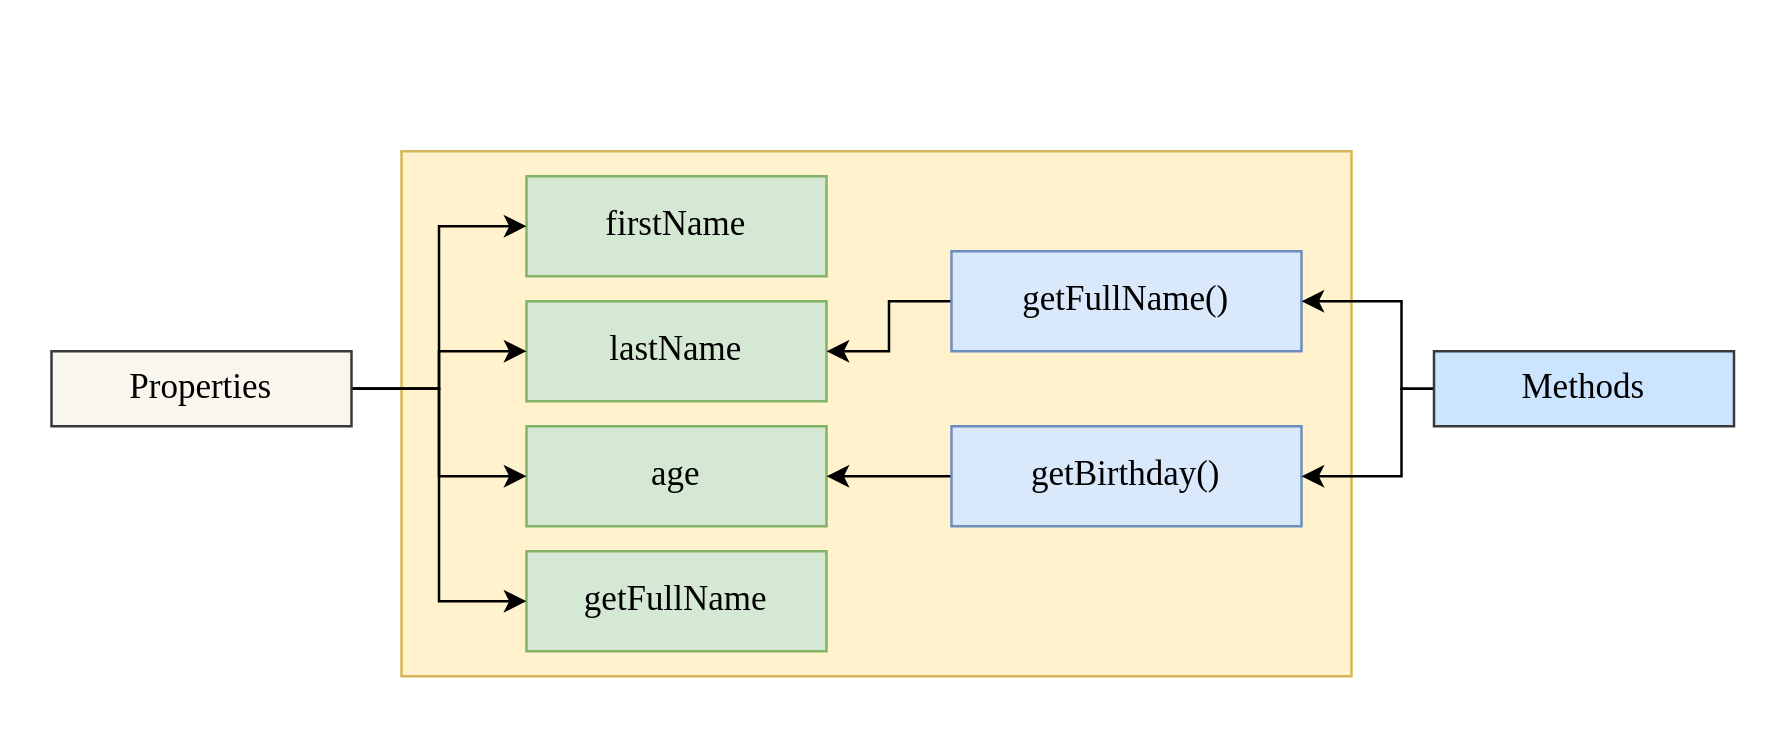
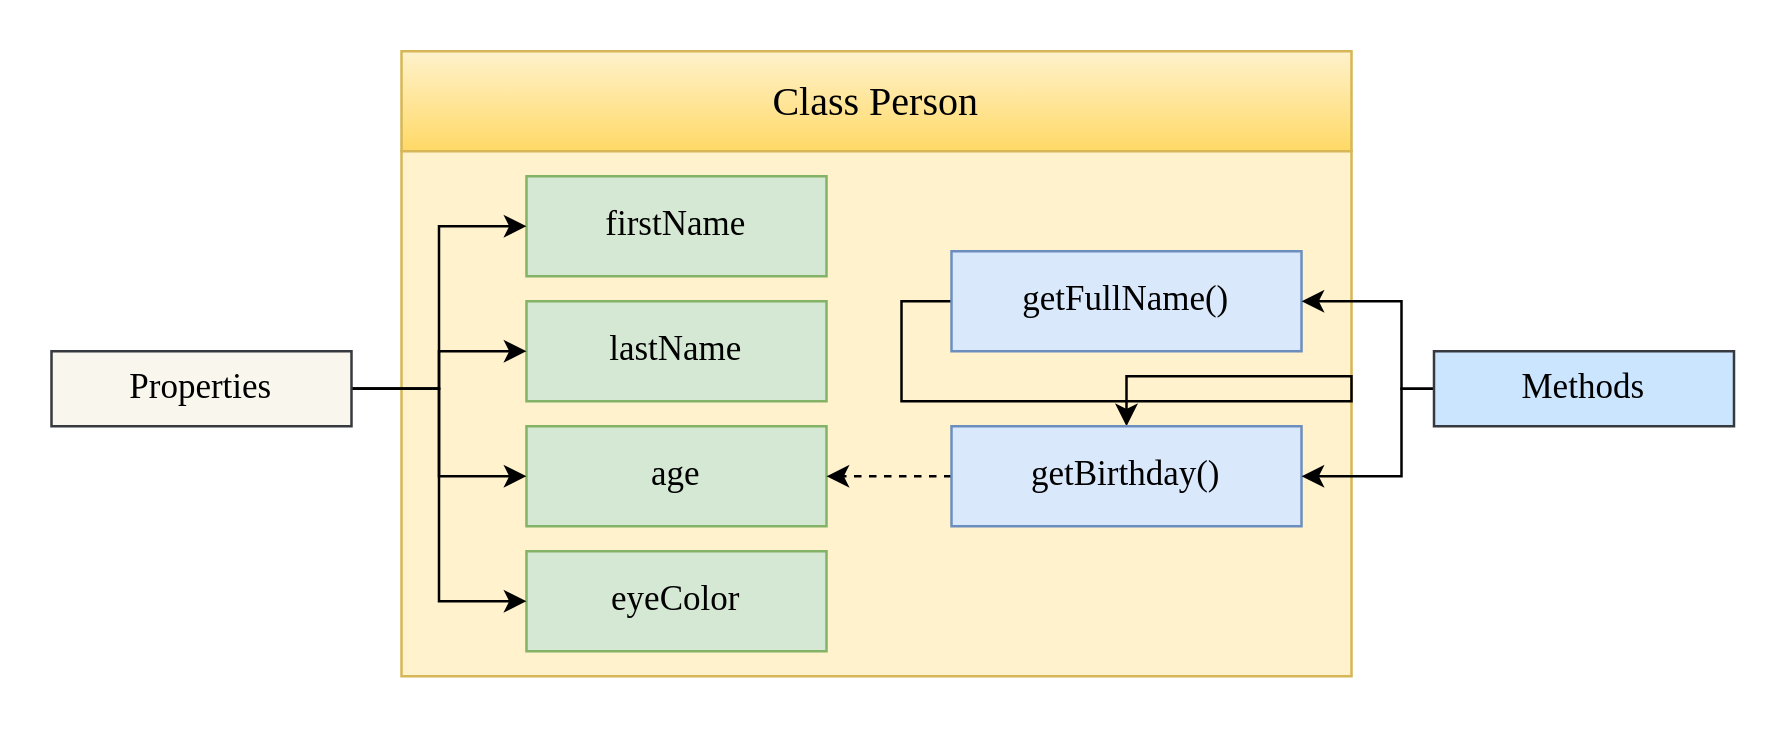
node "Class Person": added
edge "getFullName()" -> "lastName": now "getFullName()" -> "getBirthday()"
edge "getBirthday()" -> "age": style solid -> dashed
node "getFullName": label "getFullName" -> "eyeColor"
